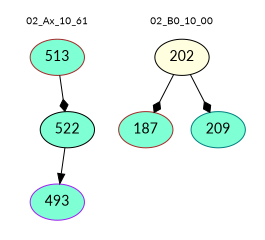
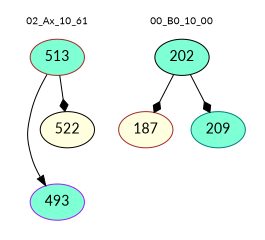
cluster "02_B0_10_00": label "02_B0_10_00" -> "00_B0_10_00"
node "202": fillcolor lightyellow -> aquamarine
node "522": fillcolor aquamarine -> lightyellow
node "187": fillcolor aquamarine -> lightyellow
edge "522" -> "493": now "513" -> "493"
